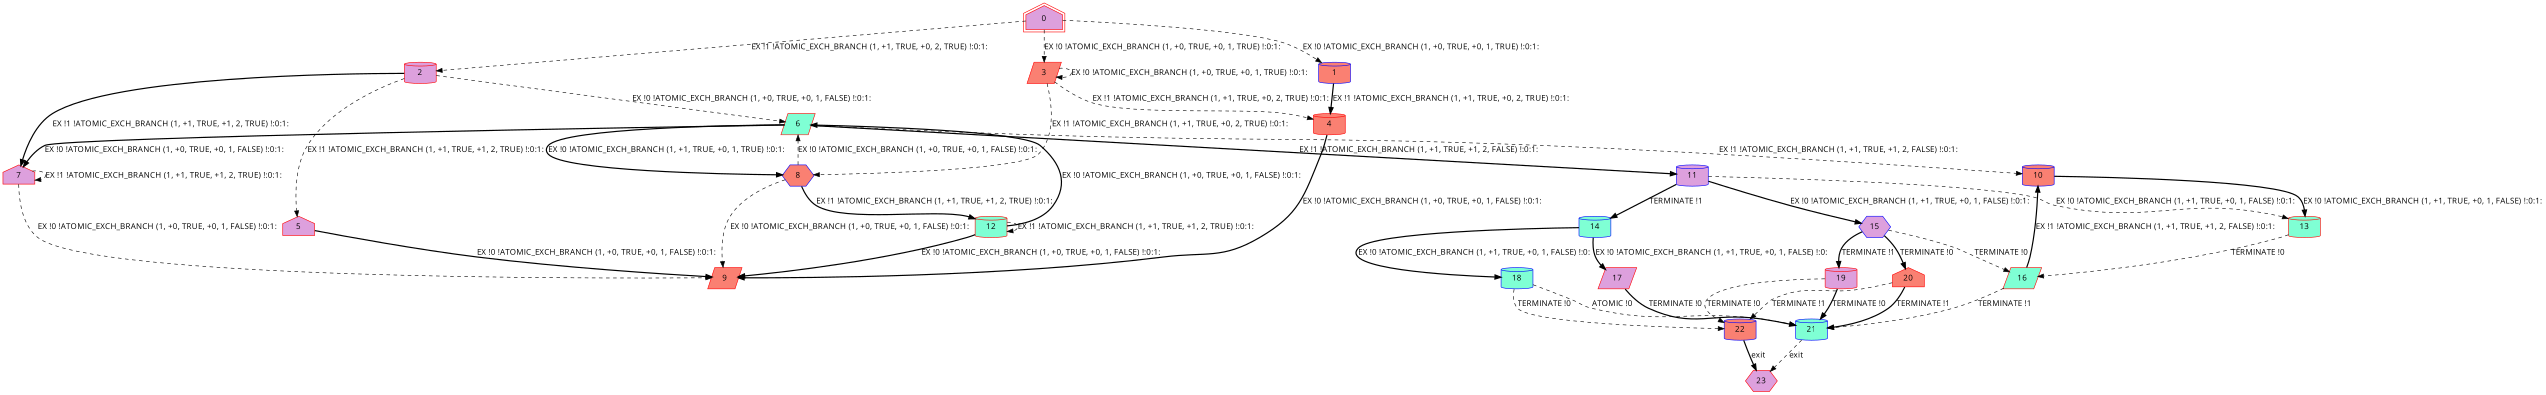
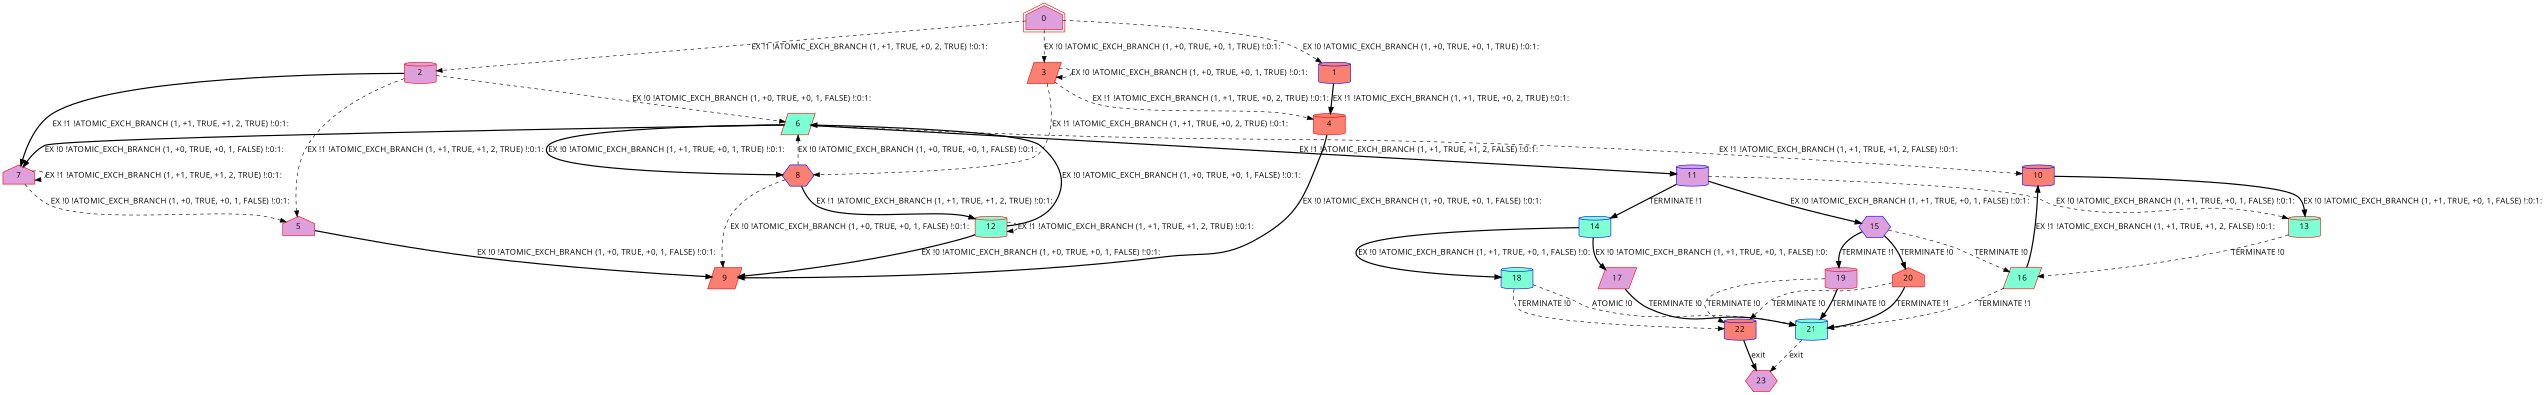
edge "7" -> "9": now "7" -> "5"
edge "20" -> "22": label "TERMINATE !1" -> "TERMINATE !0"
